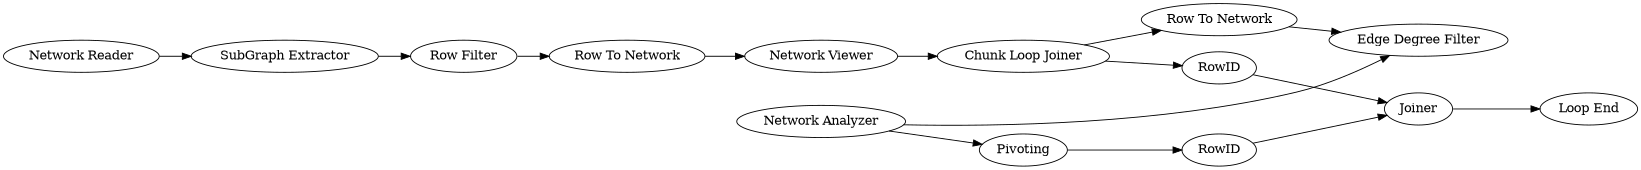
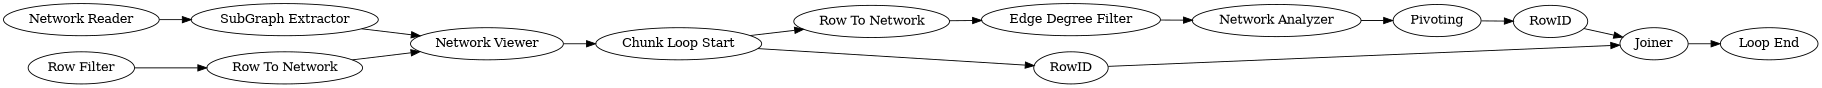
edge "SubGraph Extractor" -> "Row Filter": now "SubGraph Extractor" -> "Network Viewer"
node "Chunk Loop Joiner": label "Chunk Loop Joiner" -> "Chunk Loop Start"
edge "Network Analyzer" -> "Edge Degree Filter": reversed
